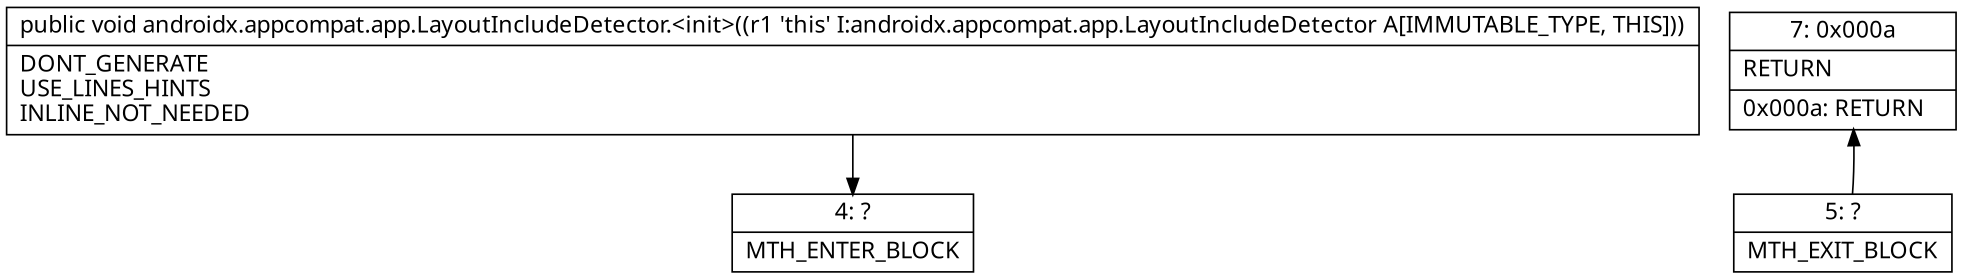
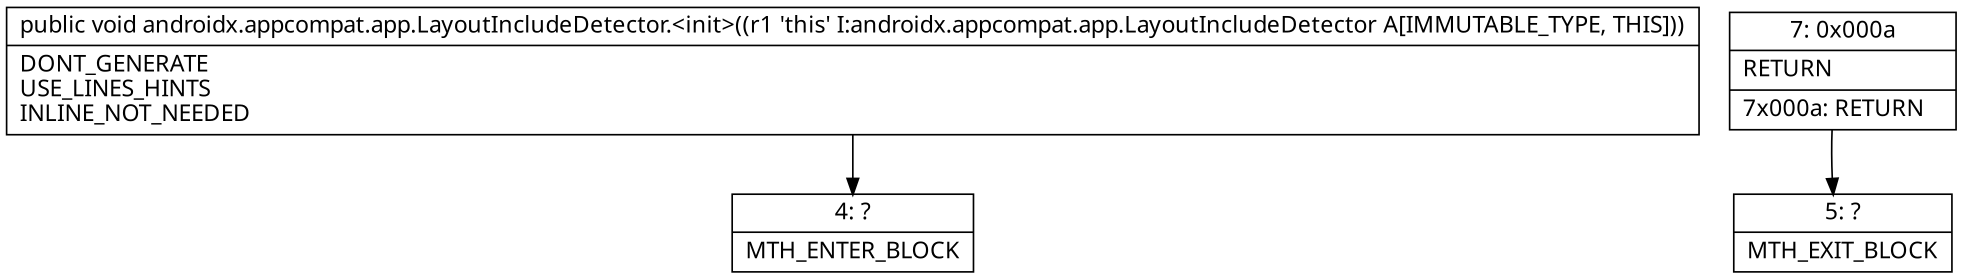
node "7: 0x000a": text "0x000a: RETURN" -> "7x000a: RETURN"
edge "5: ?" -> "7: 0x000a": reversed
